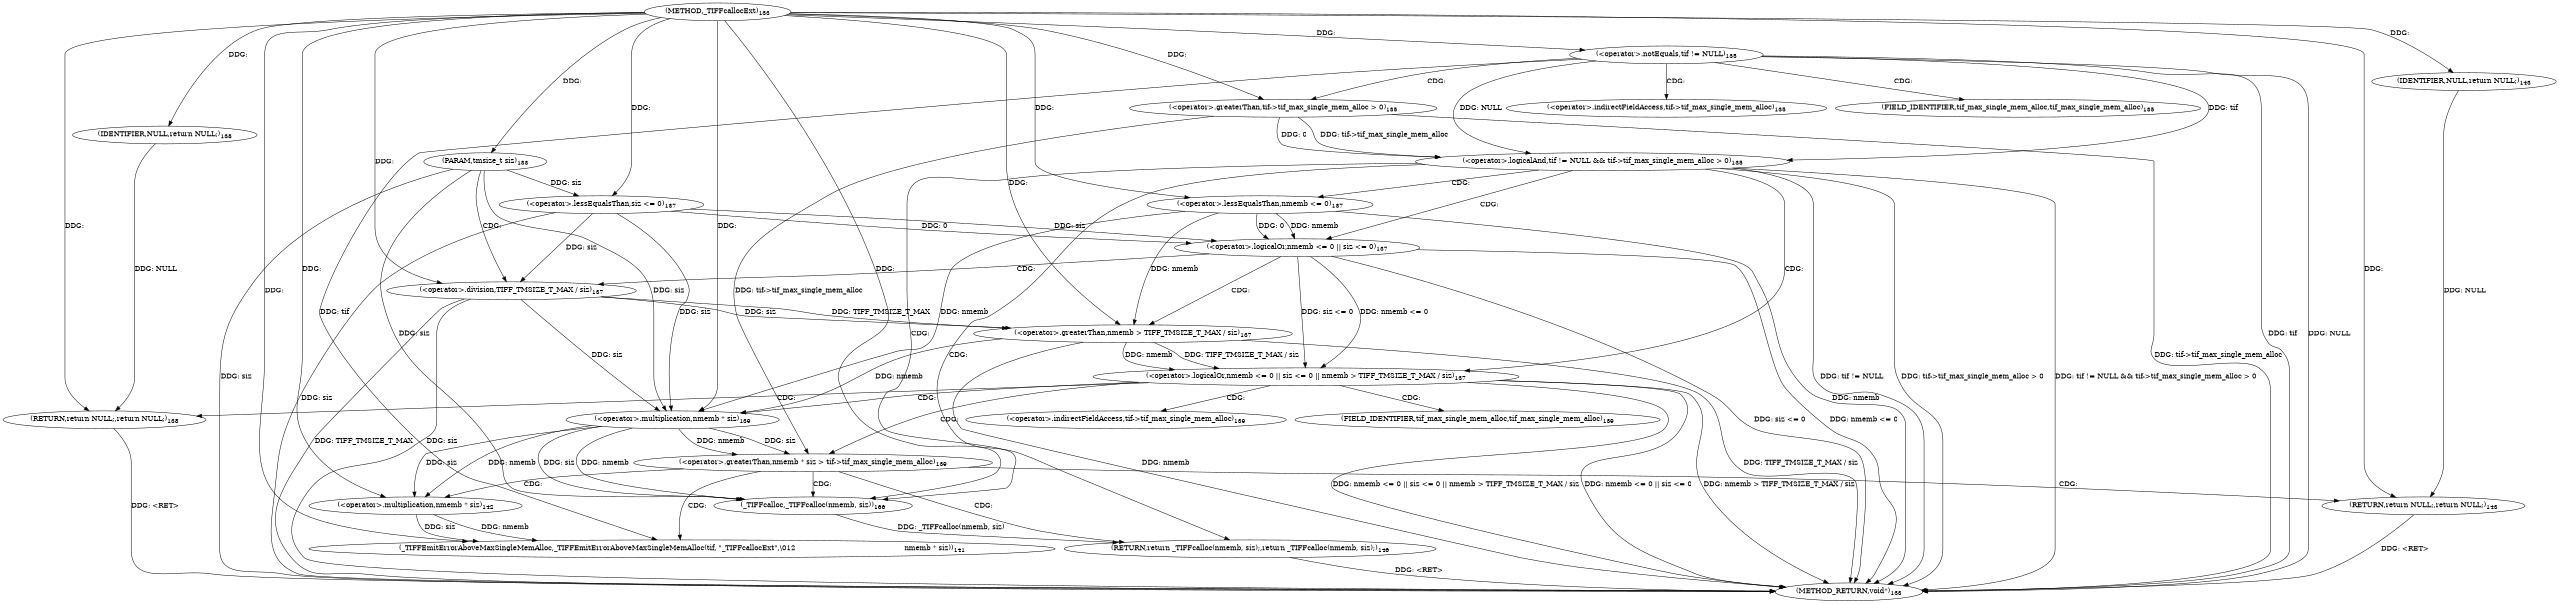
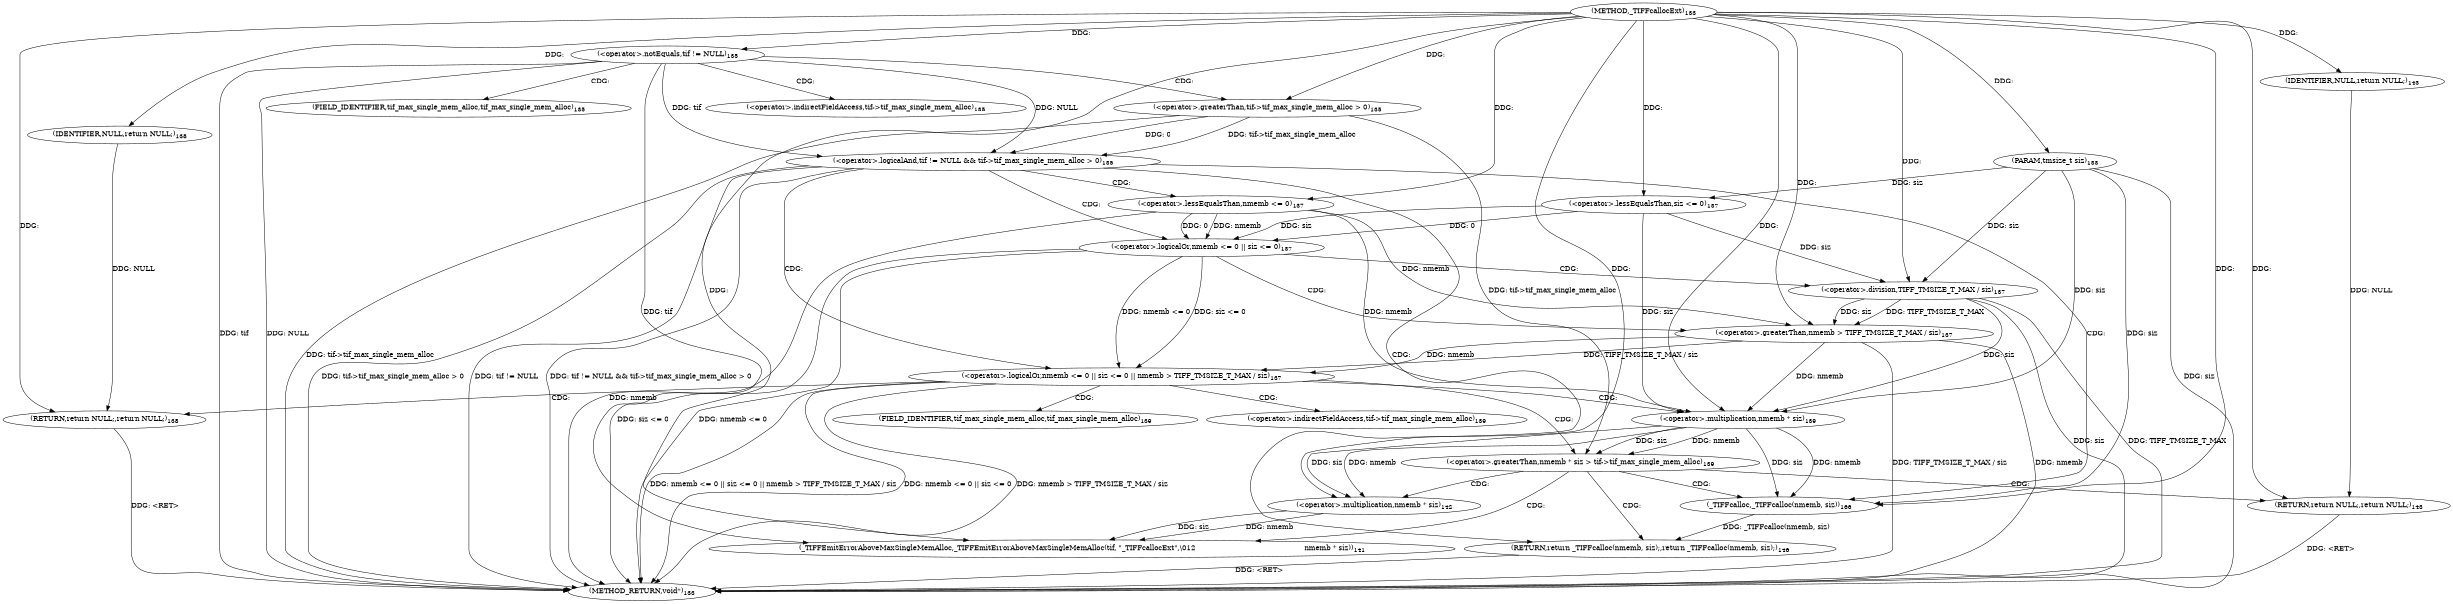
edge "(PARAM,tmsize_t siz)" -> "(<operator>.division,TIFF_TMSIZE_T_MAX / siz)": label "CDG: " -> "DDG: siz"
edge "(<operator>.lessEqualsThan,siz <= 0)" -> "(METHOD_RETURN,void*)": removed, label "DDG: siz"
